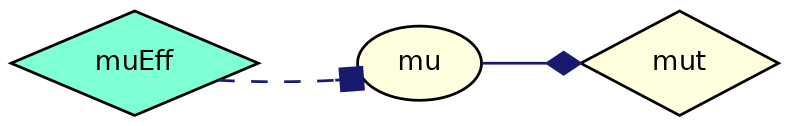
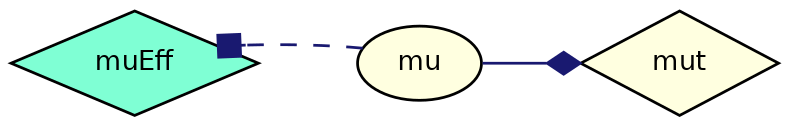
edge "muEff" -> "mu": reversed
